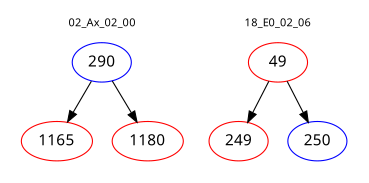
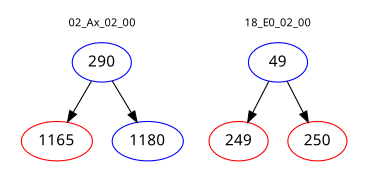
cluster "18_E0_02_06": label "18_E0_02_06" -> "18_E0_02_00"
node "49": color red -> blue
node "1180": color red -> blue
node "250": color blue -> red
